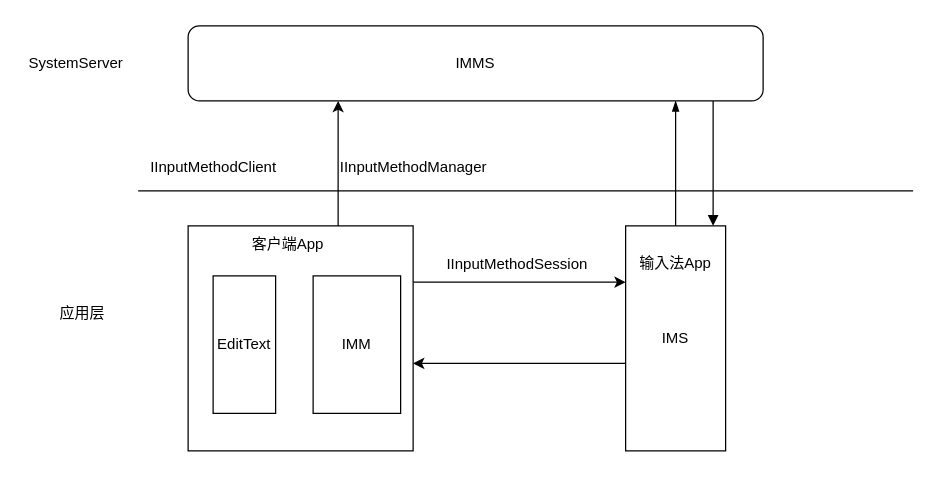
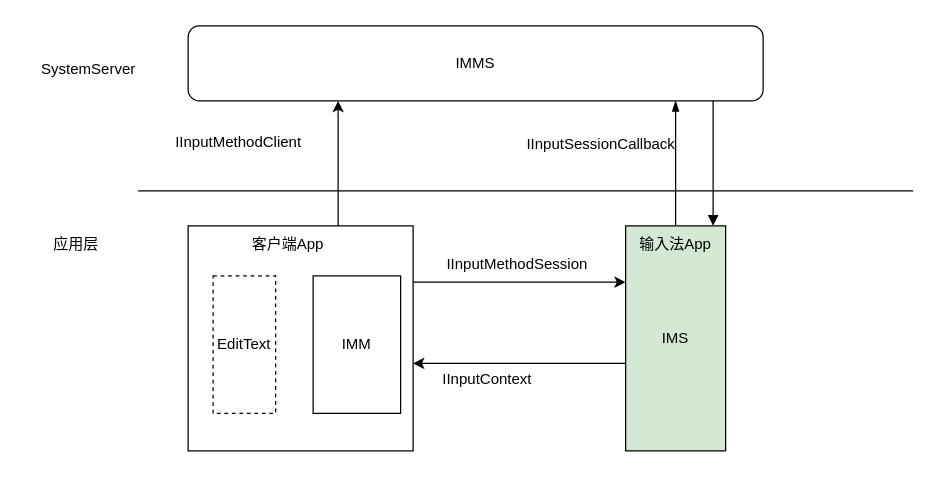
node "SystemServer": moved (76, 63) -> (88, 69)
node "IInputSessionCallback": added
node "IInputMethodClient": moved (213, 167) -> (238, 142)
node "IInputMethodManager": removed
node "输入法App": moved (676, 263) -> (676, 244)
node "应用层": moved (82, 313) -> (76, 244)
node "IMS": fillcolor #ffffff -> #d5e8d4
node "EditText": style solid -> dashed
node "IInputContext": added
